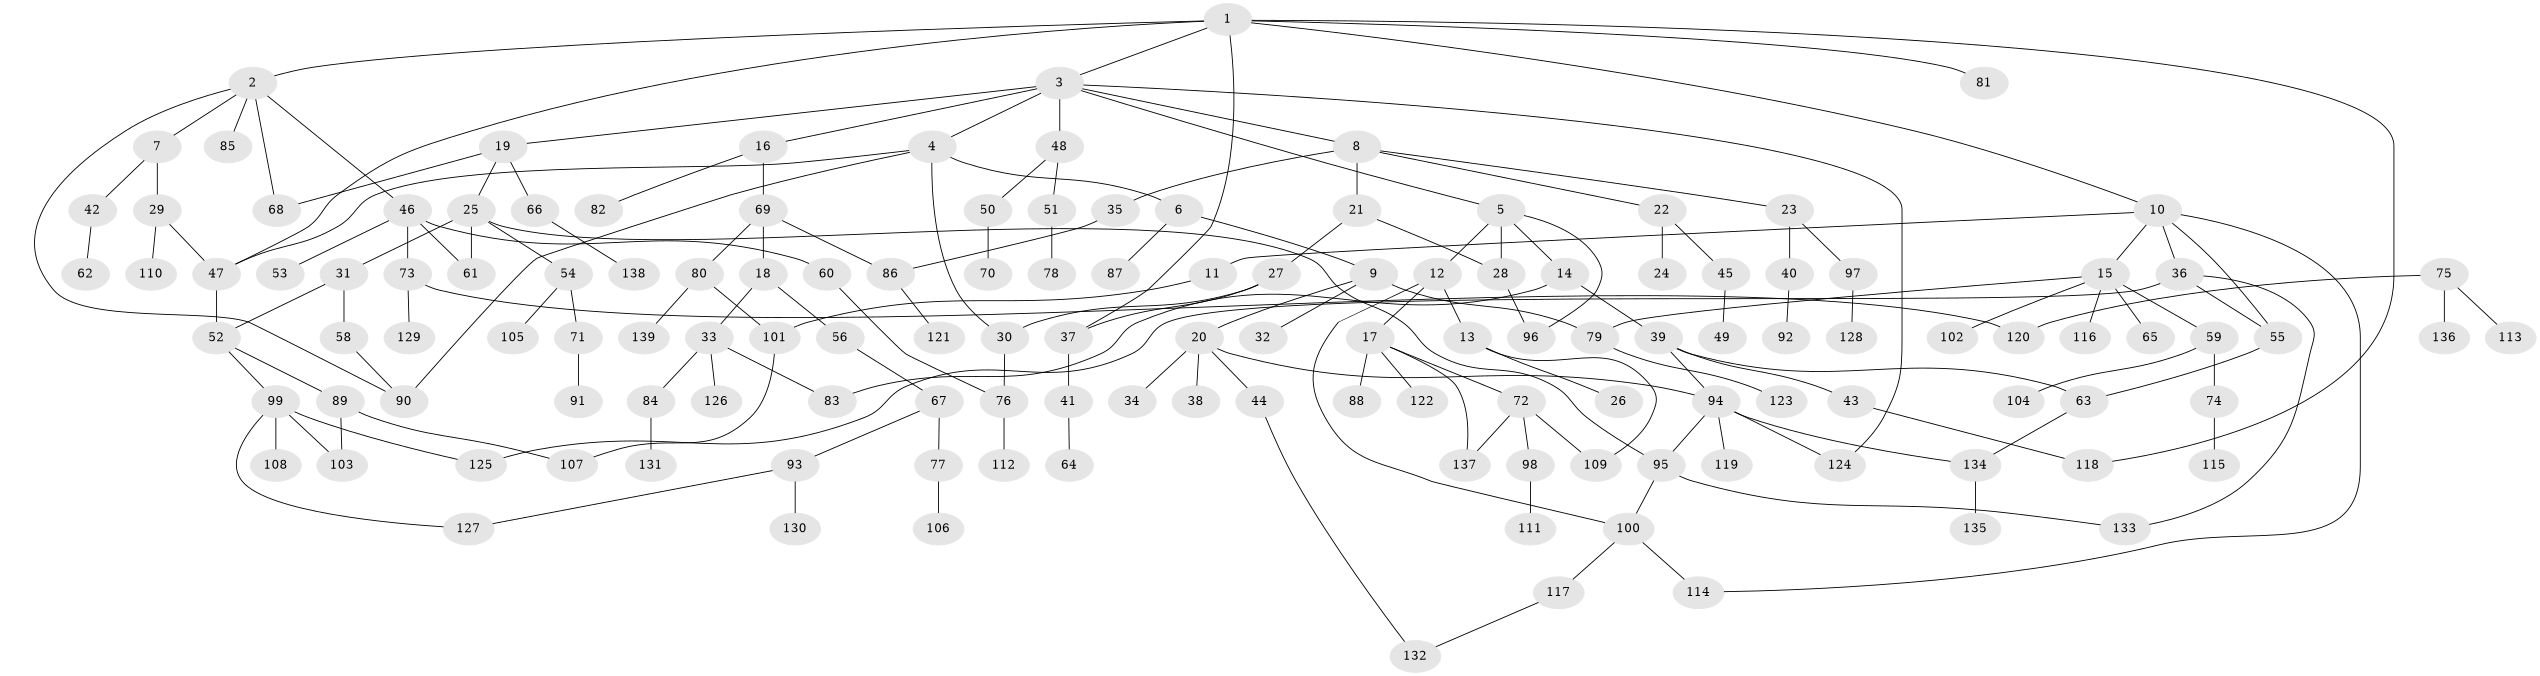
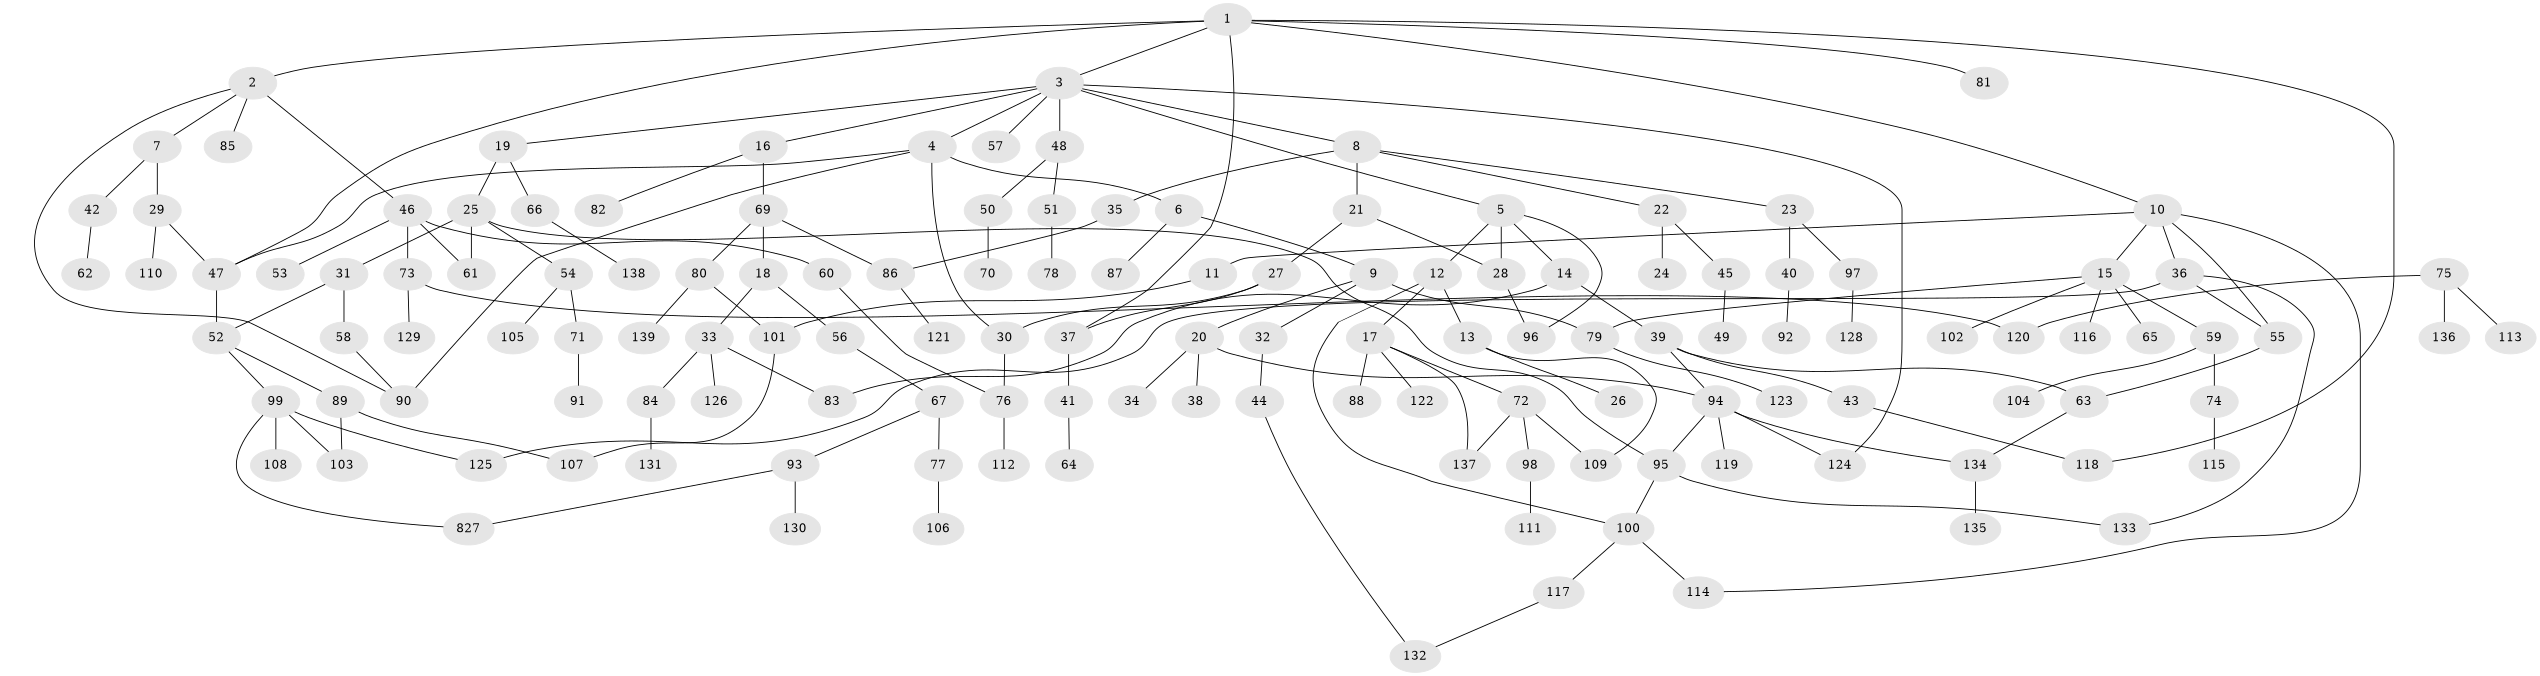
node "57": added
node "68": removed
edge "20" -- "44": now "32" -- "44"
node "127": label "127" -> "827"
